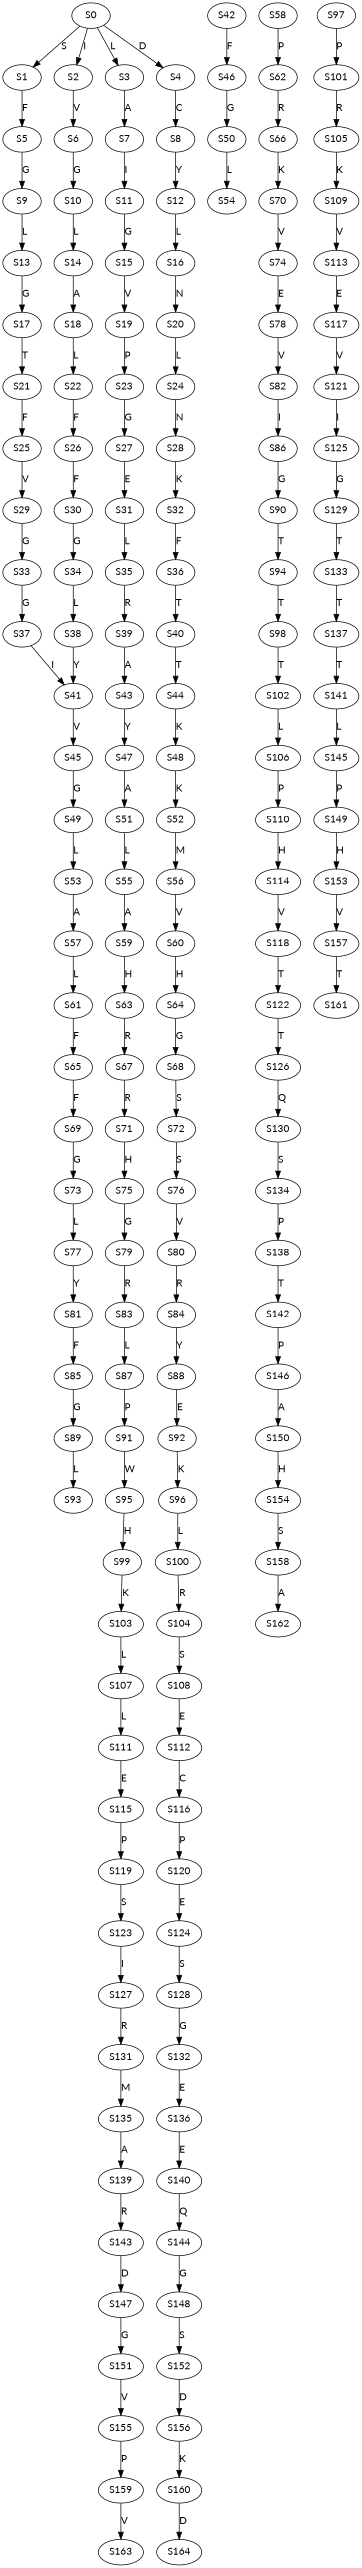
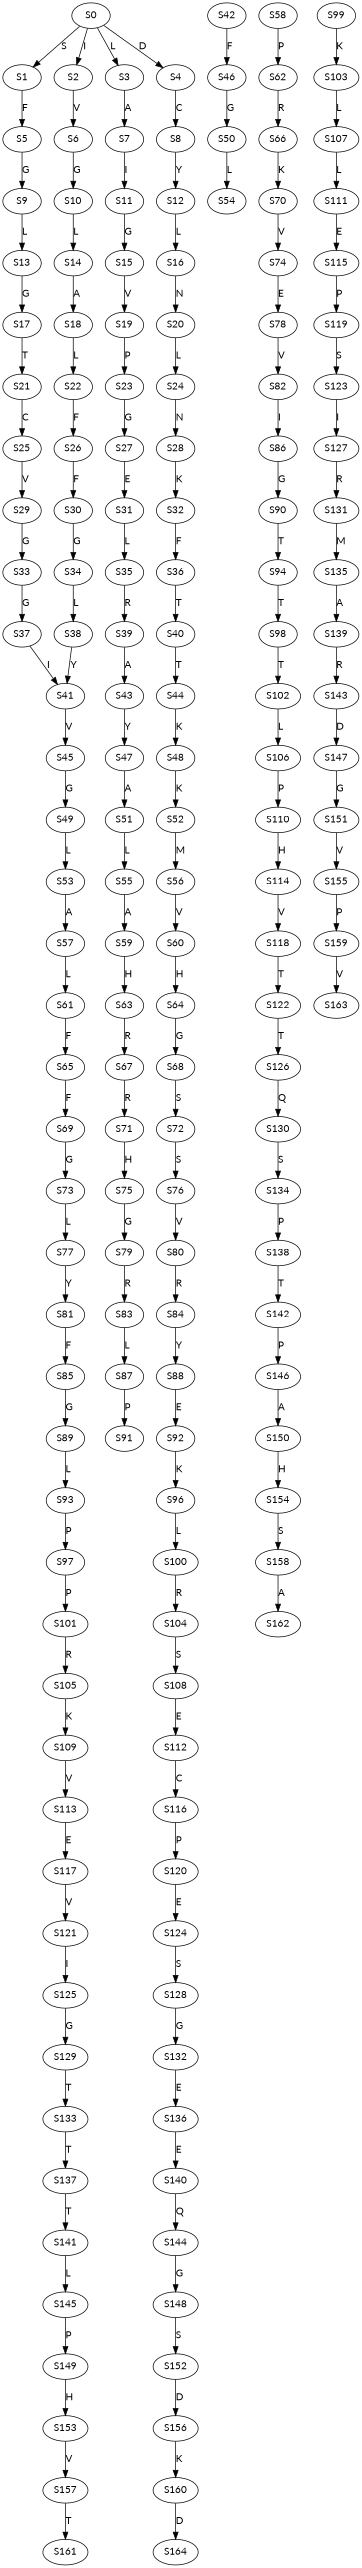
edge "S21" -> "S25": label "F" -> "C"
node "S95": removed
edge "S93" -> "S97": added, label "P"
